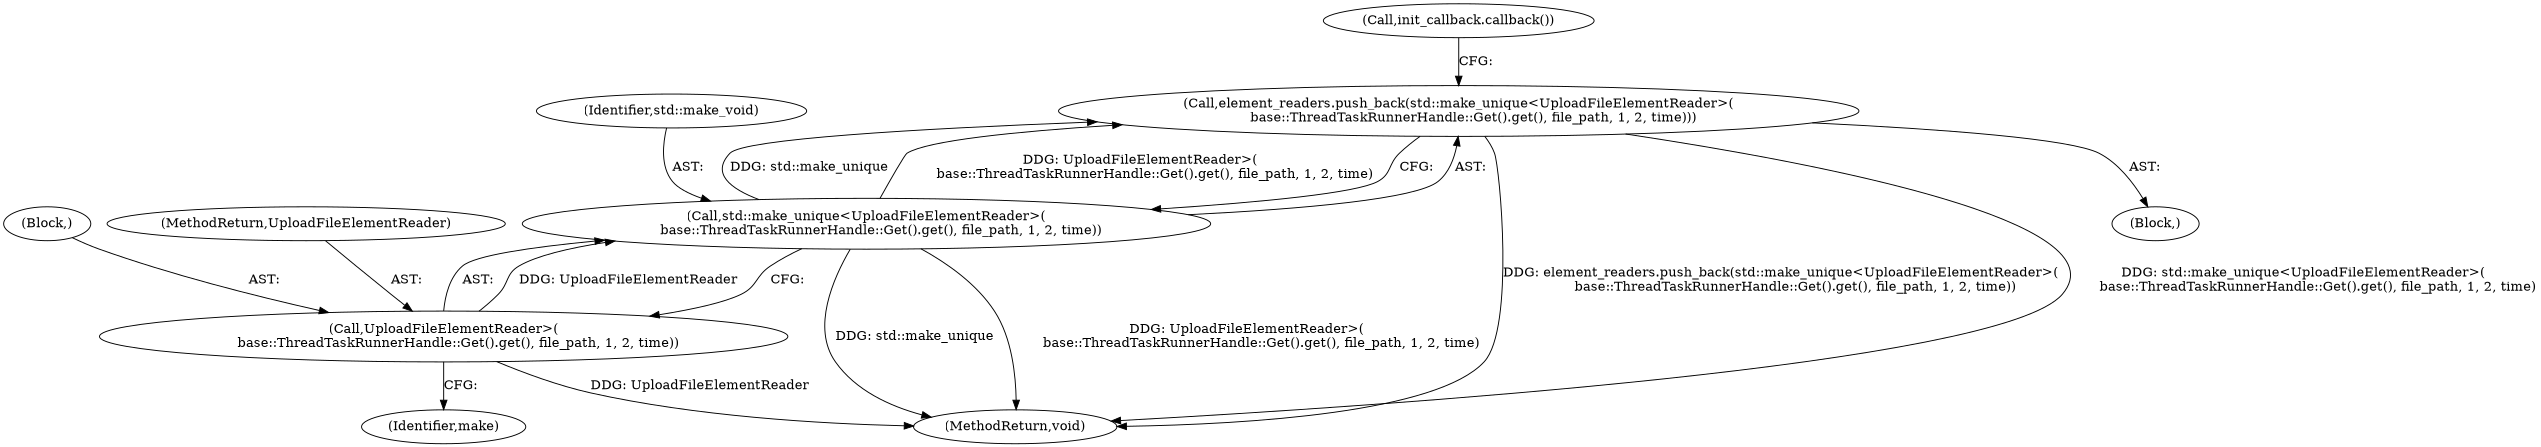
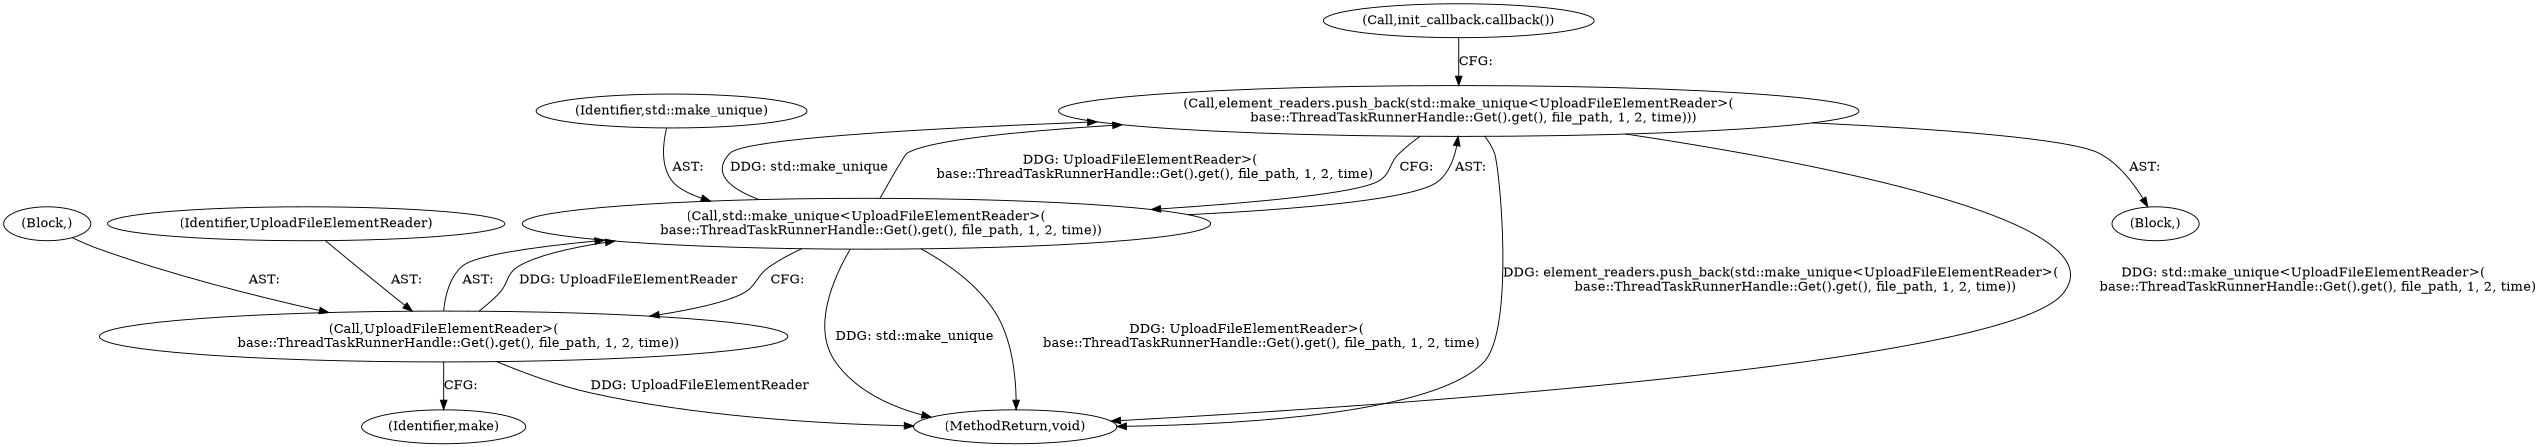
node "(Identifier,std::make_void)": label "(Identifier,std::make_void)" -> "(Identifier,std::make_unique)"
node "(MethodReturn,UploadFileElementReader)": label "(MethodReturn,UploadFileElementReader)" -> "(Identifier,UploadFileElementReader)"
